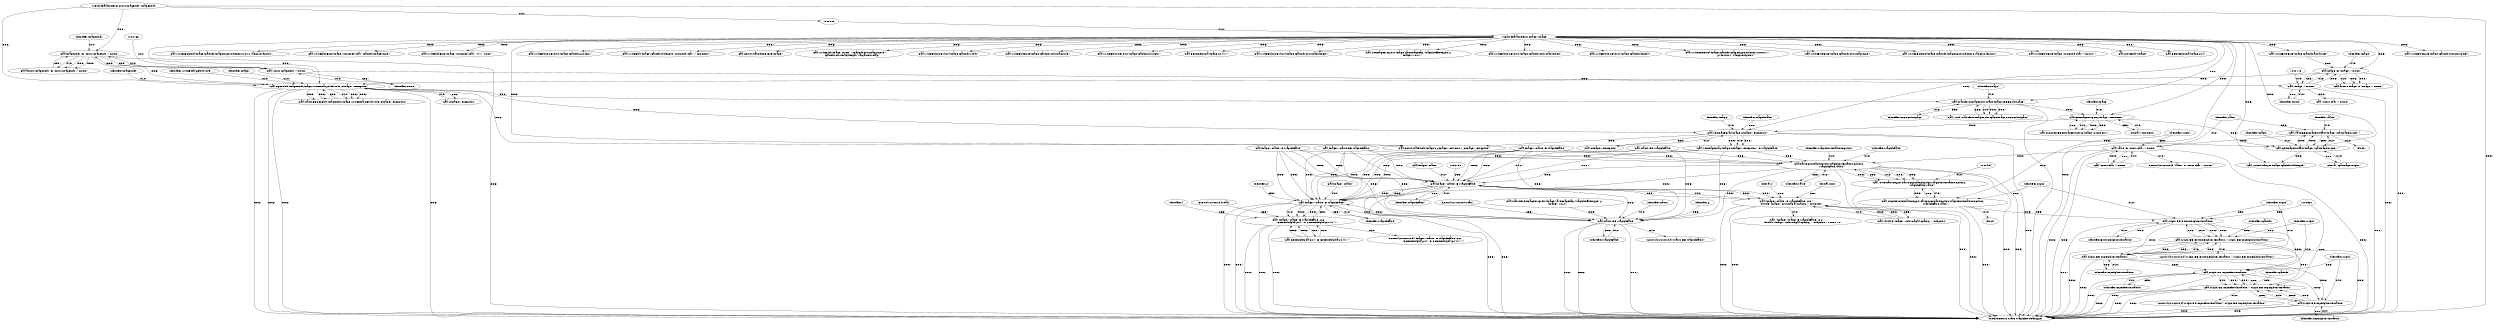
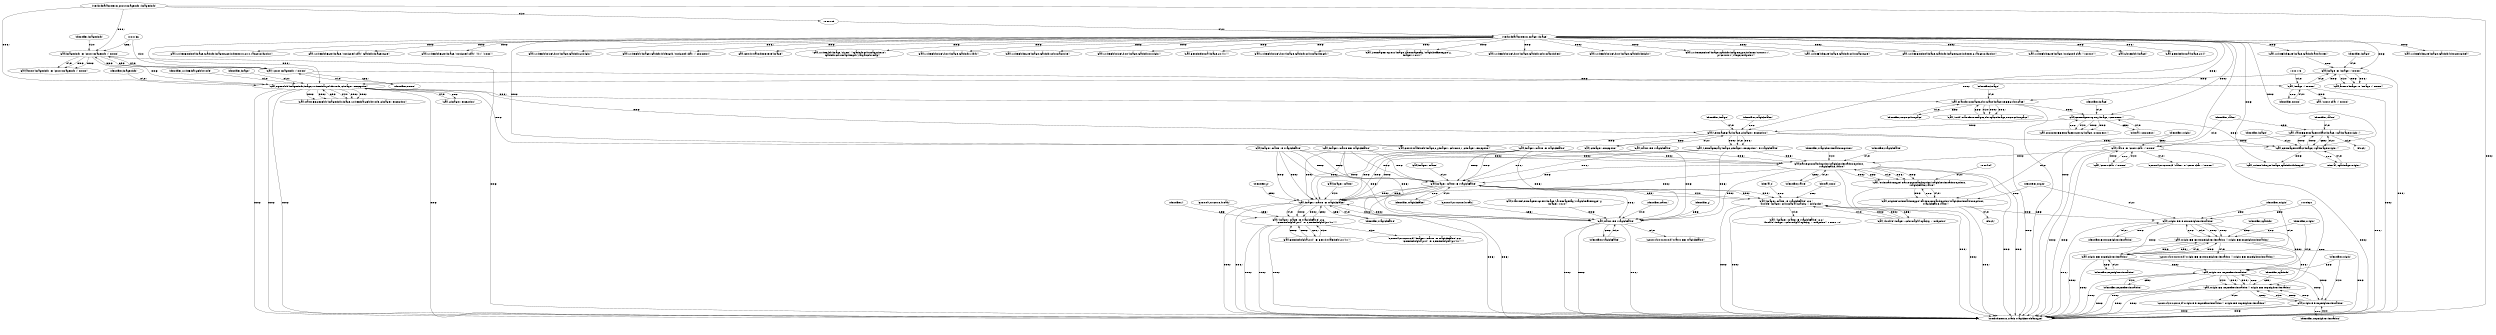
edge "(Call,assert(image_info != (const ImageInfo *) NULL))" -> "(Call,image_info != (const ImageInfo *) NULL)": now "1000136" -> "(Call,image_info != (const ImageInfo *) NULL)"
edge "(MethodParameterIn,Image *image)" -> "(Call,TransformImageColorspace(image,sRGBColorspace))": label "CFG: " -> "DDG: "
edge "(Call,image != (Image *) NULL)" -> "(Call,(Image *) NULL)": removed, label "CFG:"
node "1000730": removed
node "(Call,GetPixelAlpha(p+i) != GetPixelAlpha(p+(i-1)))": label "(Call,GetPixelAlpha(p+i) != GetPixelAlpha(p+(i-1)))" -> "(Call,GetPixelAlpha(p+i) != GetVirtualPixels(p+(i-1)))"
